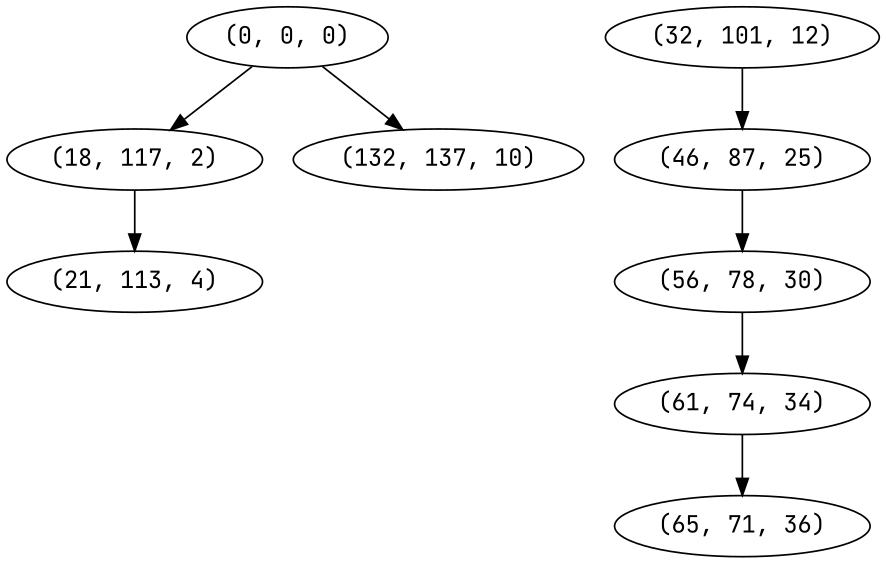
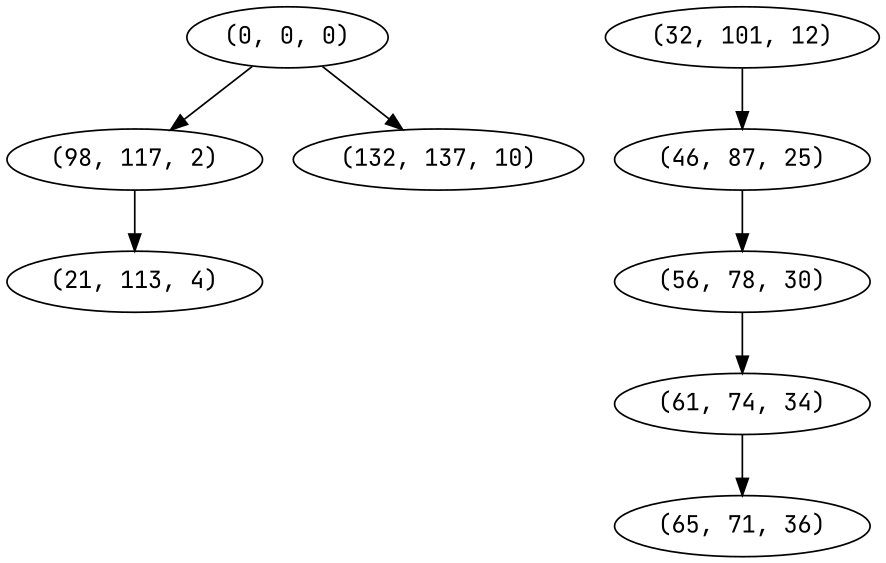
node "(18, 117, 2)": label "(18, 117, 2)" -> "(98, 117, 2)"
